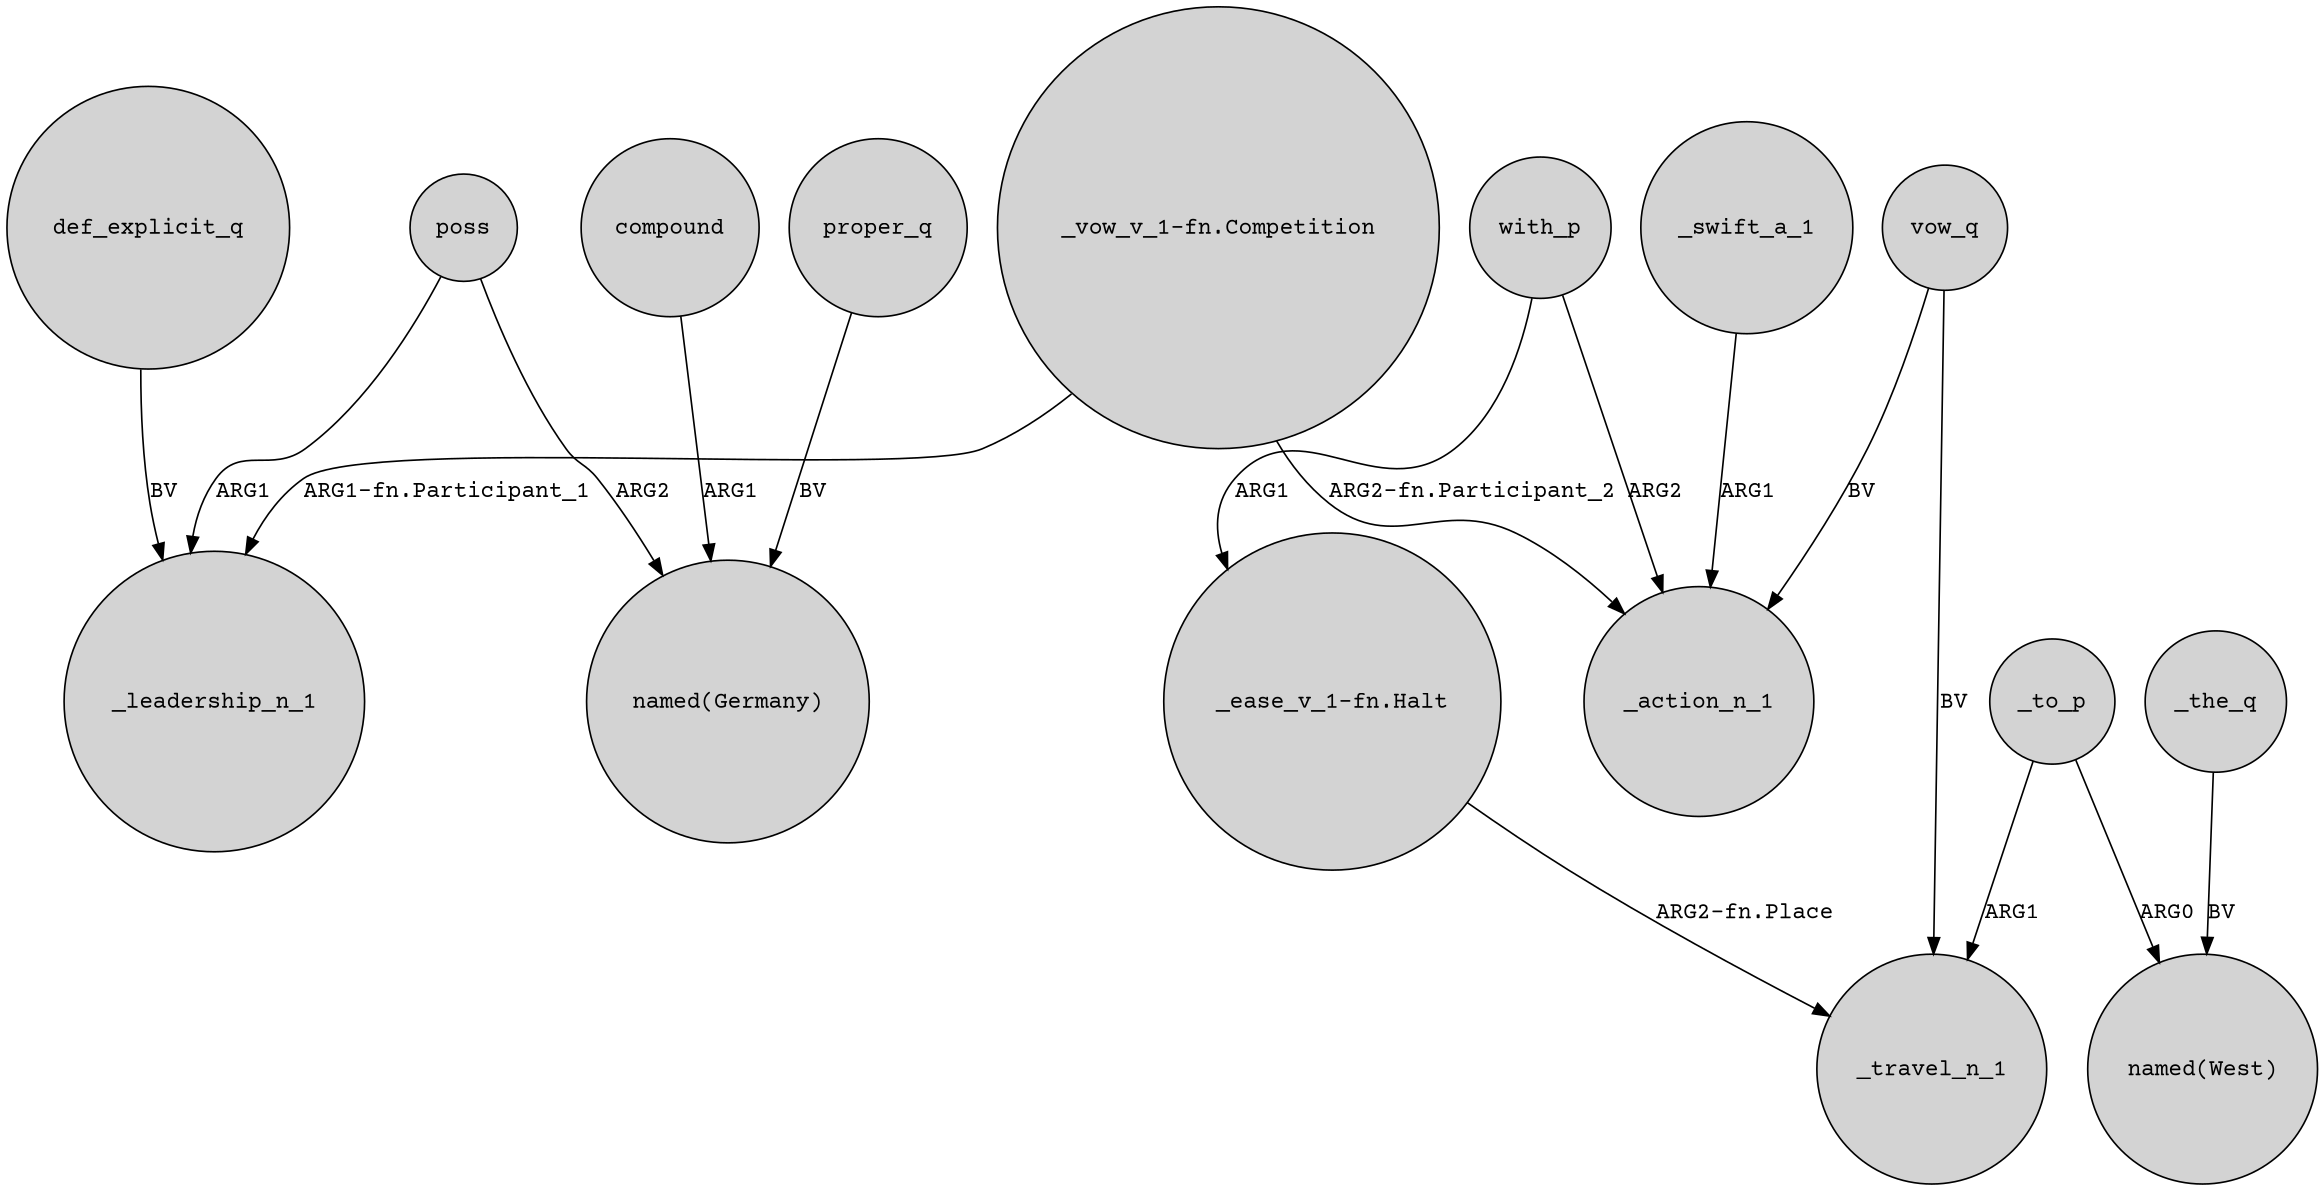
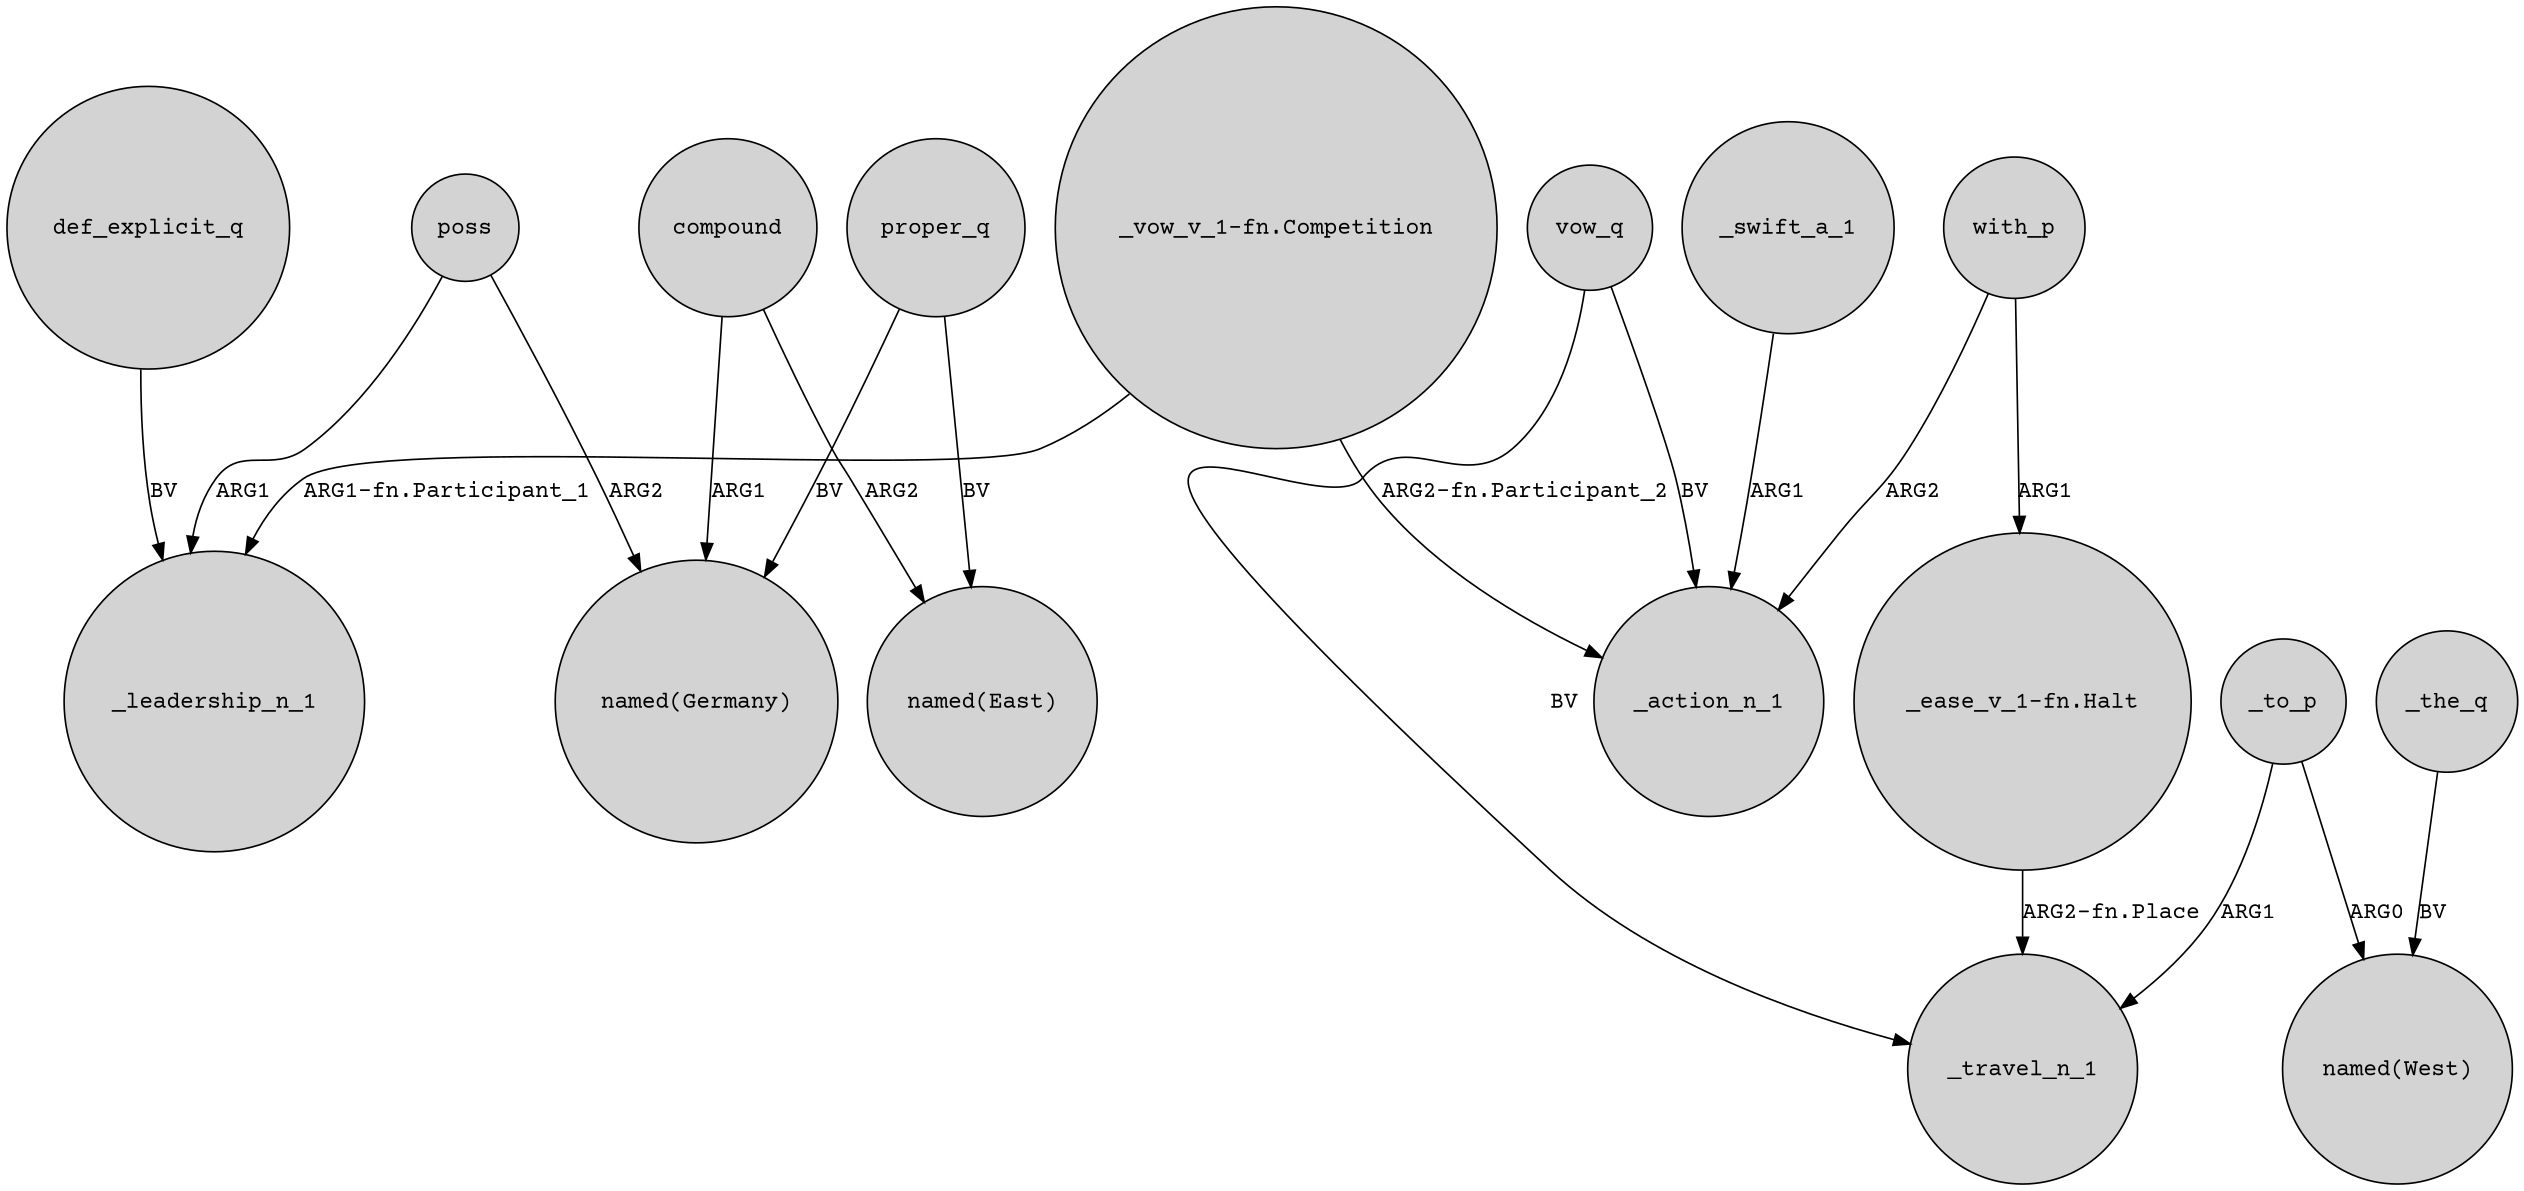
node "named(East)": added
